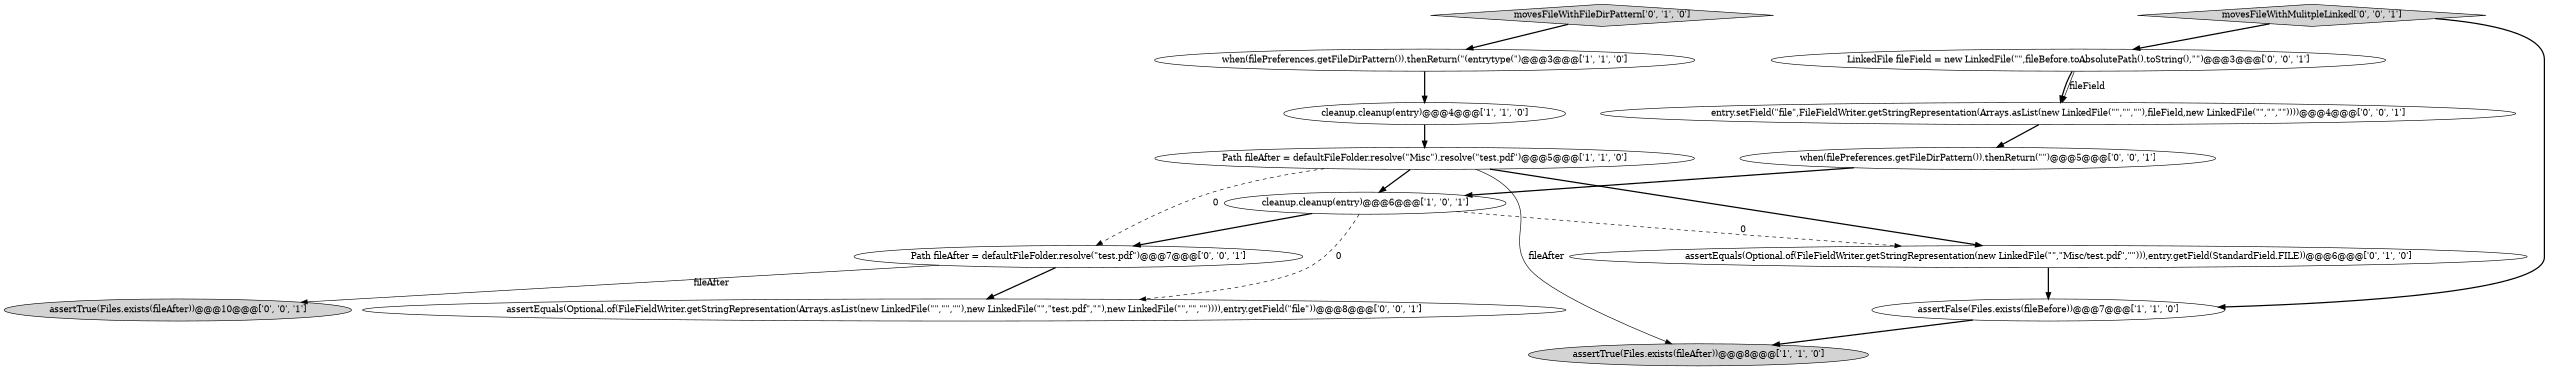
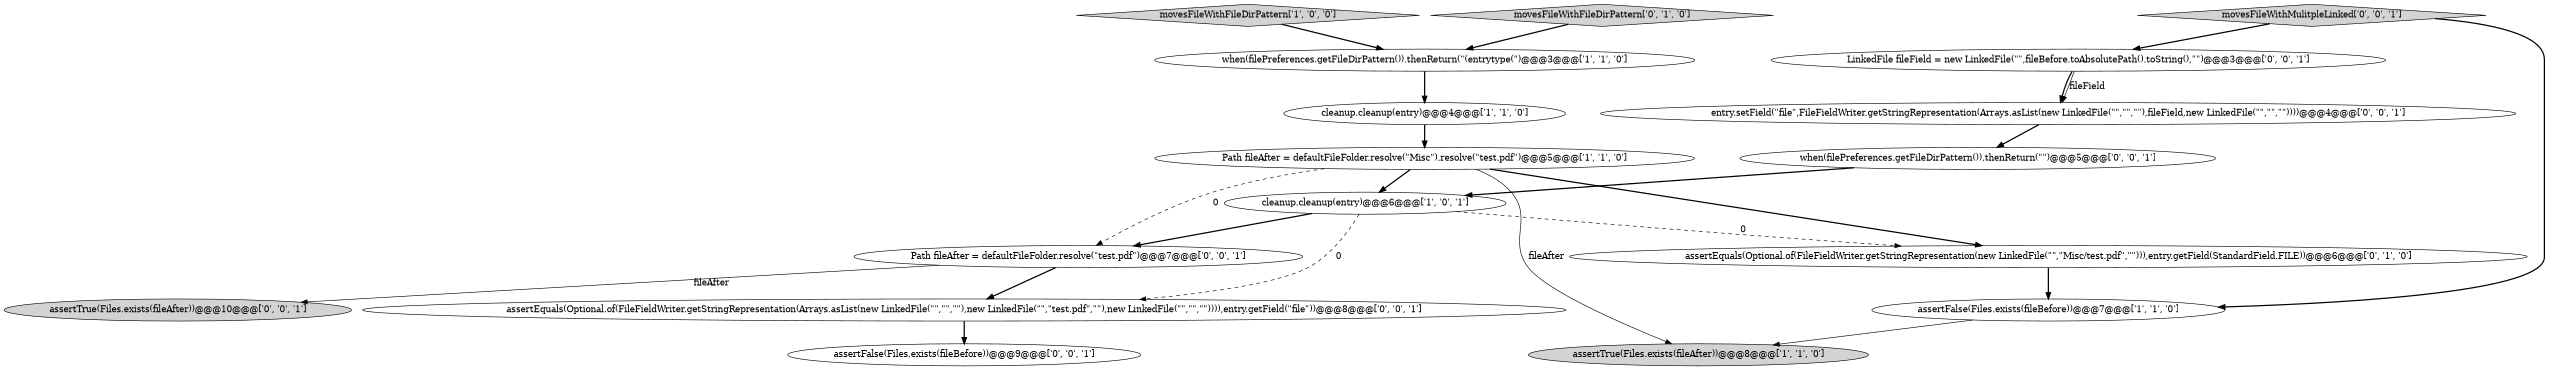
node "movesFileWithFileDirPattern['1', '0', '0']": added
edge "assertFalse(Files.exists(fileBefore))@@@7@@@['1', '1', '0']" -> "assertTrue(Files.exists(fileAfter))@@@8@@@['1', '1', '0']": style bold -> solid
node "assertFalse(Files.exists(fileBefore))@@@9@@@['0', '0', '1']": added
